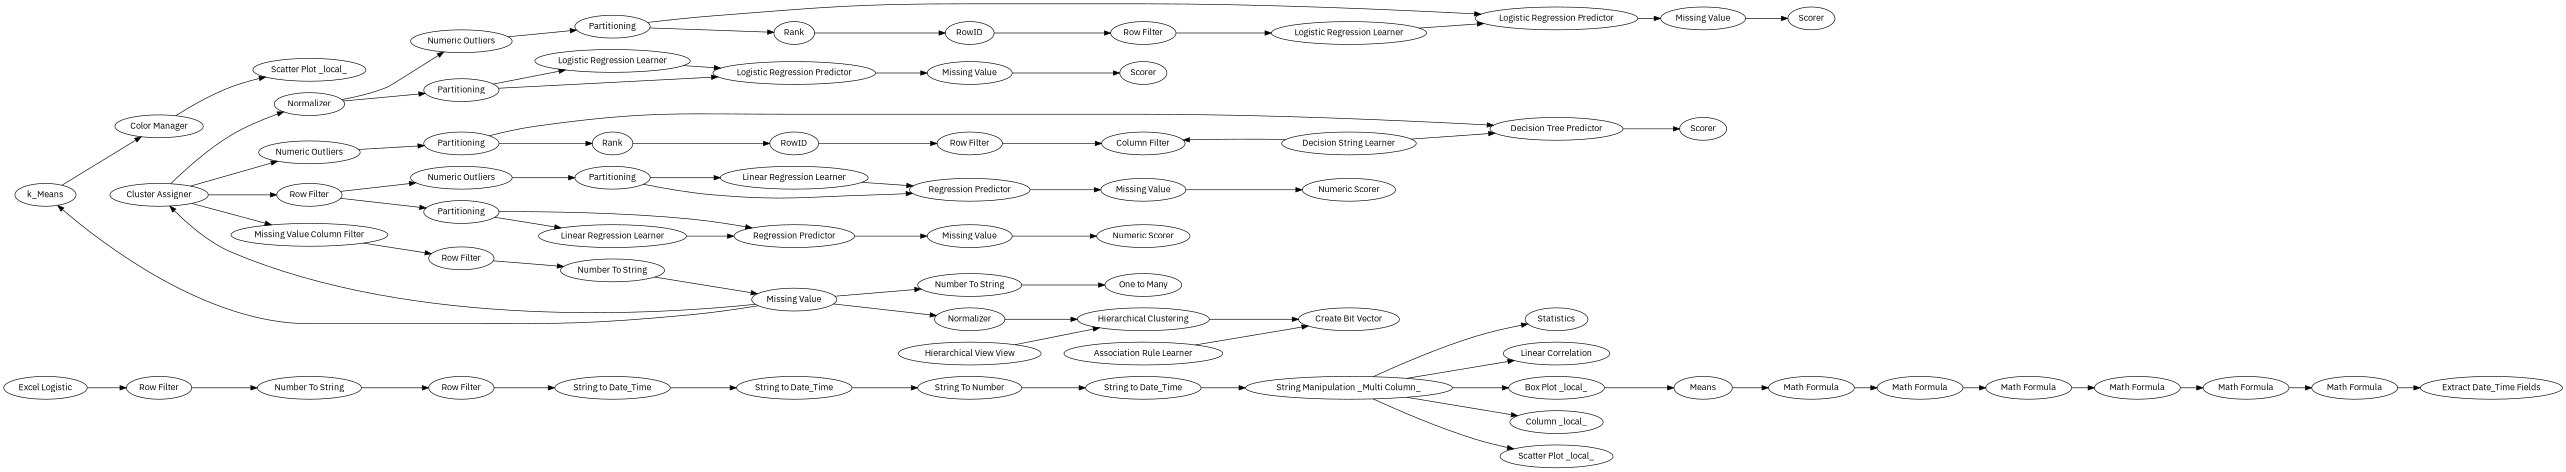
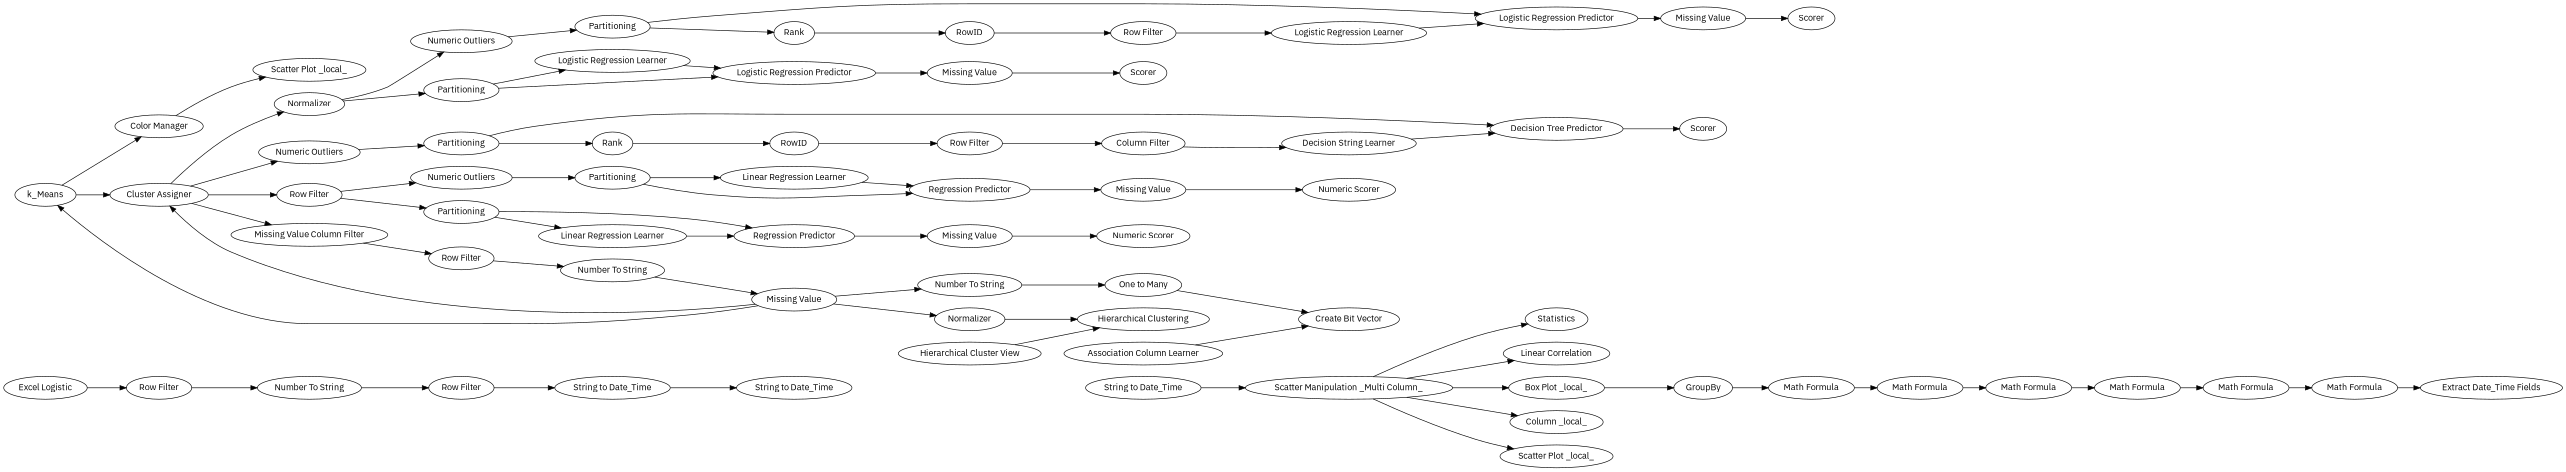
edge "Decision String Learner" -> "Column Filter": reversed
edge "k_Means" -> "Cluster Assigner": added
edge "Hierarchical Clustering" -> "Create Bit Vector": now "One to Many" -> "Create Bit Vector"
node "Hierarchical View View": label "Hierarchical View View" -> "Hierarchical Cluster View"
node "Association Rule Learner": label "Association Rule Learner" -> "Association Column Learner"
node "String To Number": removed
node "String Manipulation _Multi Column_": label "String Manipulation _Multi Column_" -> "Scatter Manipulation _Multi Column_"
node "Means": label "Means" -> "GroupBy"
